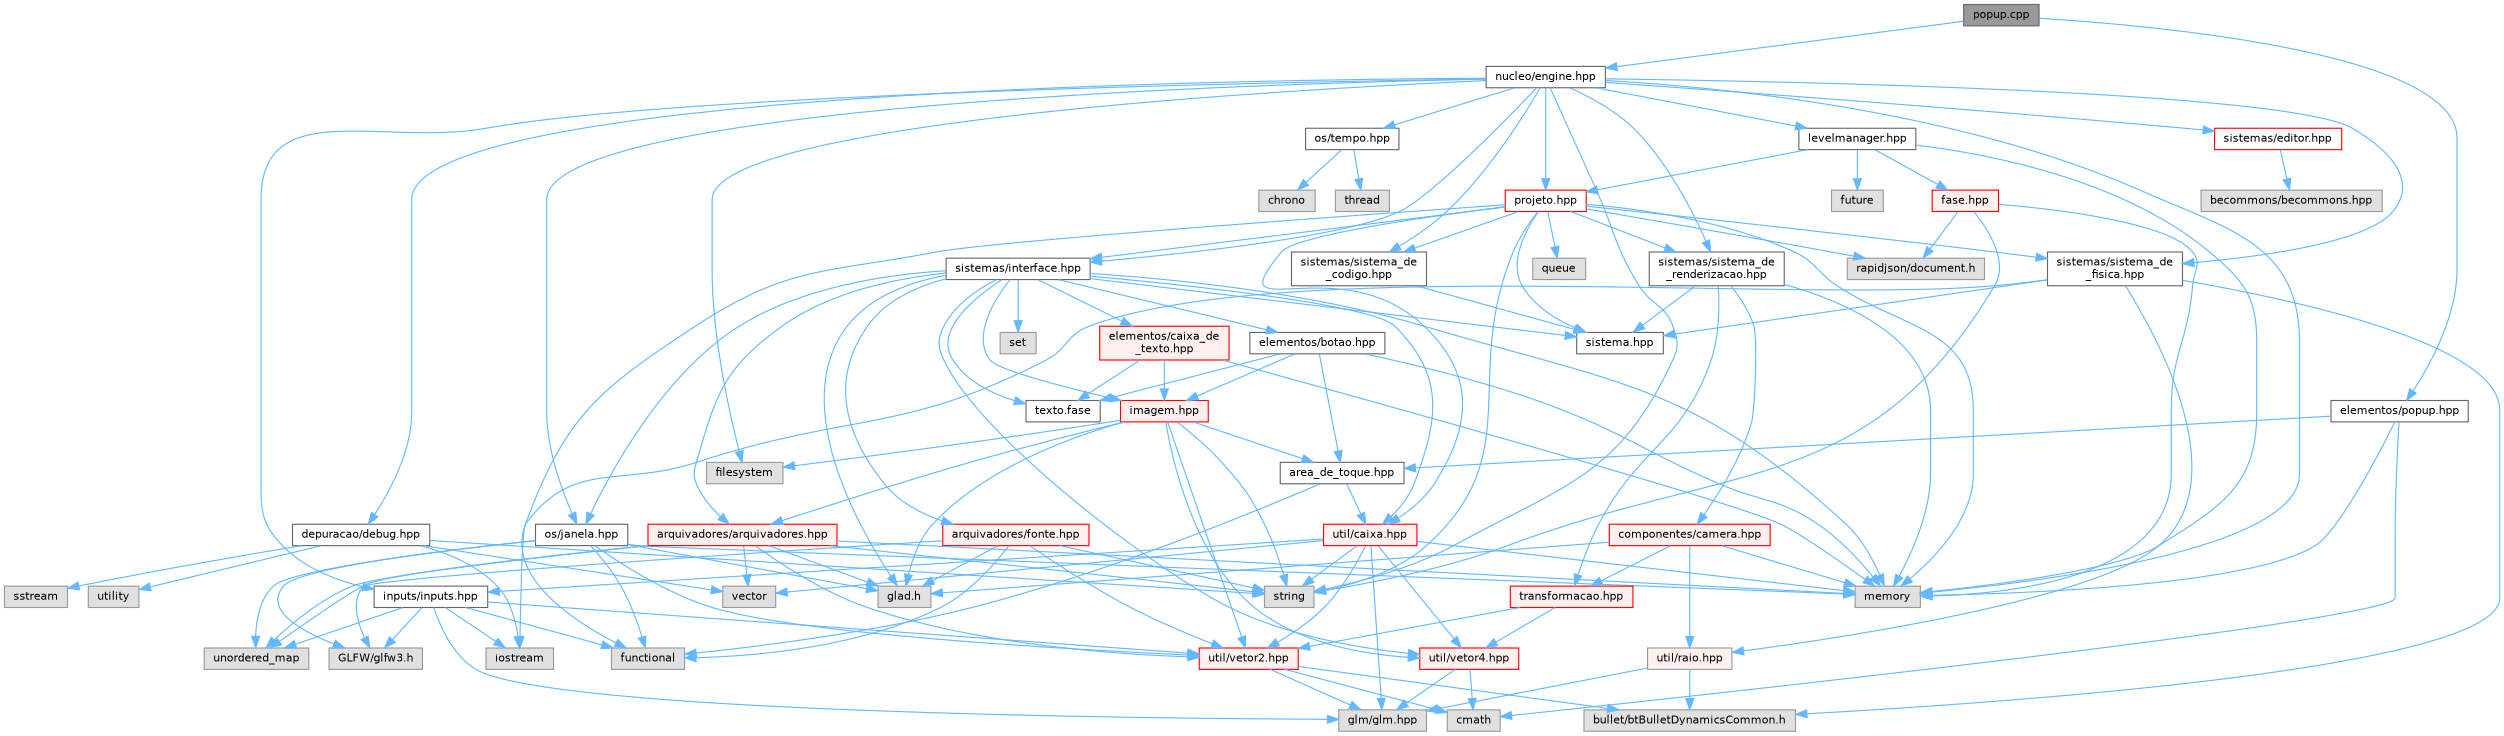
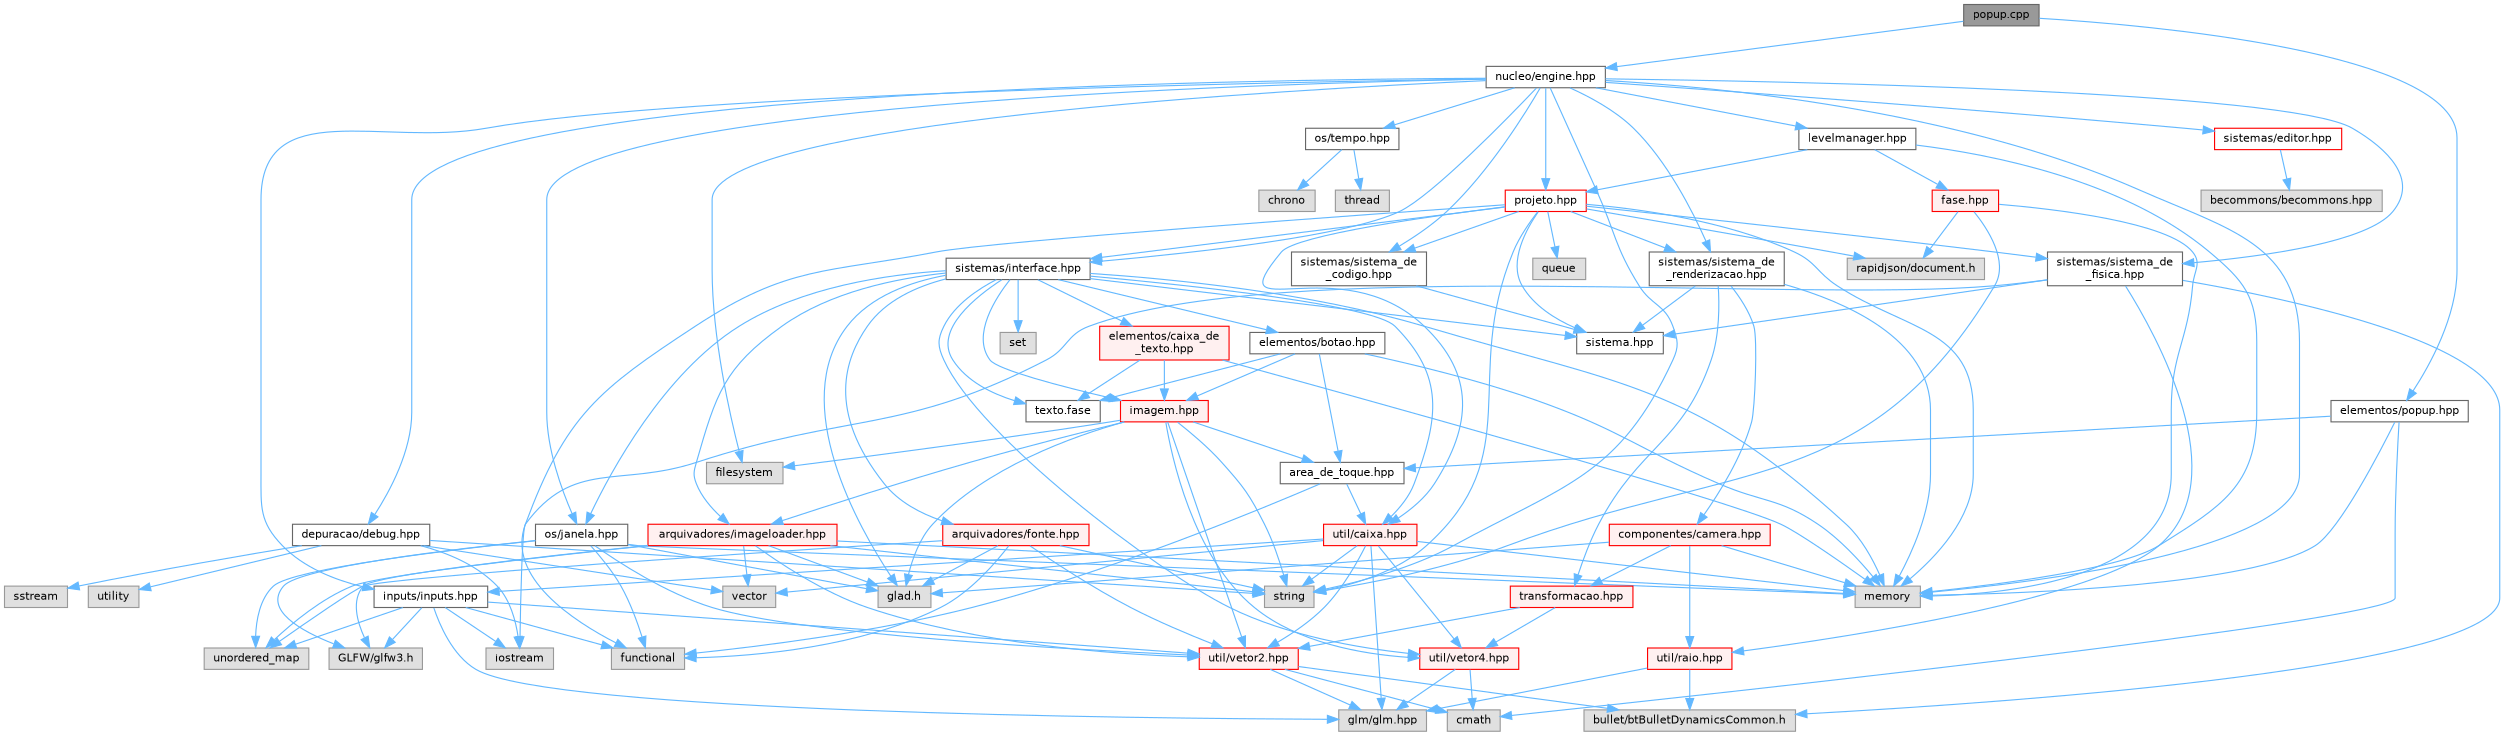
node "future": removed
node "arquivadores/arquivadores.hpp": label "arquivadores/arquivadores.hpp" -> "arquivadores/imageloader.hpp"
node "util/raio.hpp": color grey60 -> red
